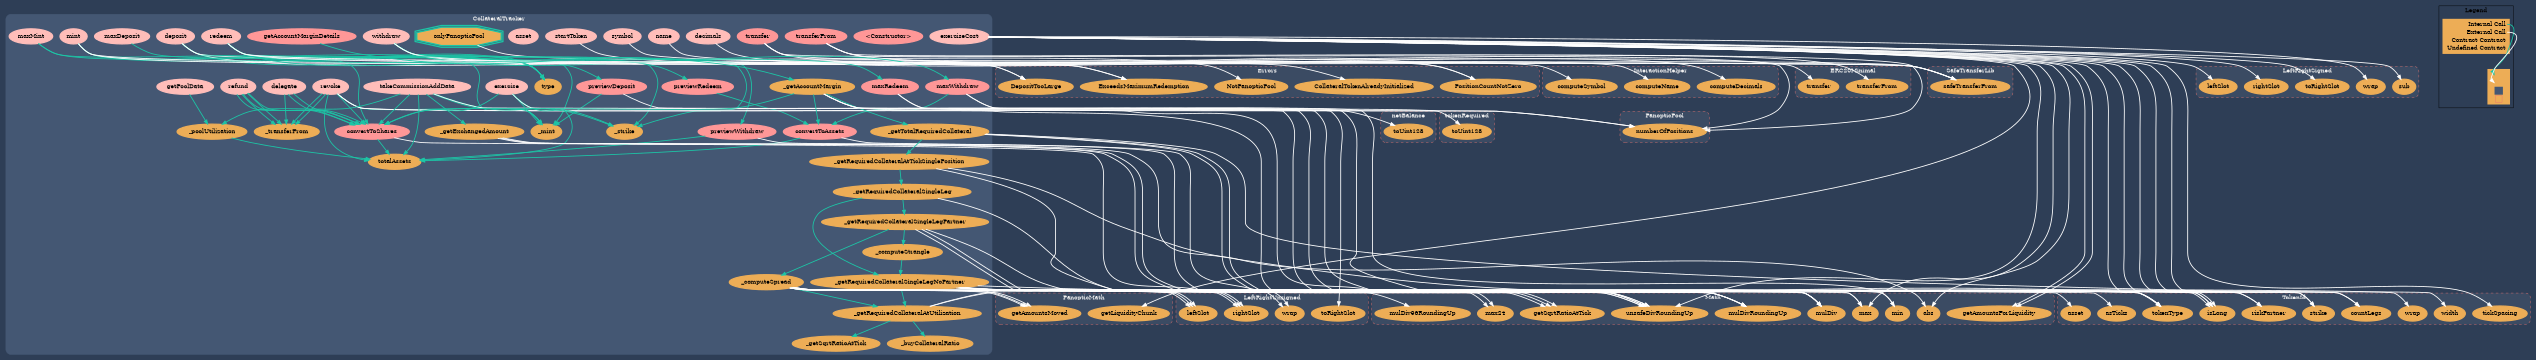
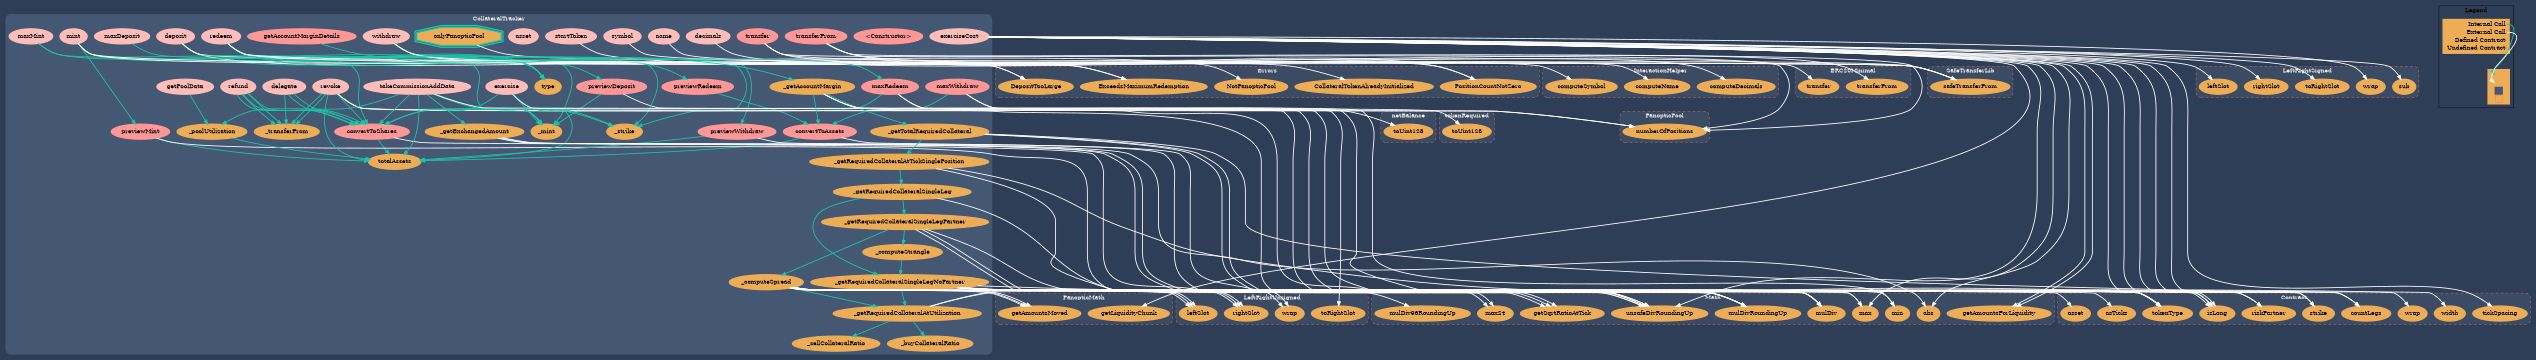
node "Internal Call": text "Contract Contract" -> "Defined Contract"
edge "withdraw" -> "maxWithdraw": removed
edge "_getAccountMargin" -> "convertToShares": now "maxRedeem" -> "convertToShares"
node "previewMint": added
cluster "TokenId": label "TokenId" -> "Contract"
node "_getSqrtRatioAtTick": label "_getSqrtRatioAtTick" -> "_sellCollateralRatio"
